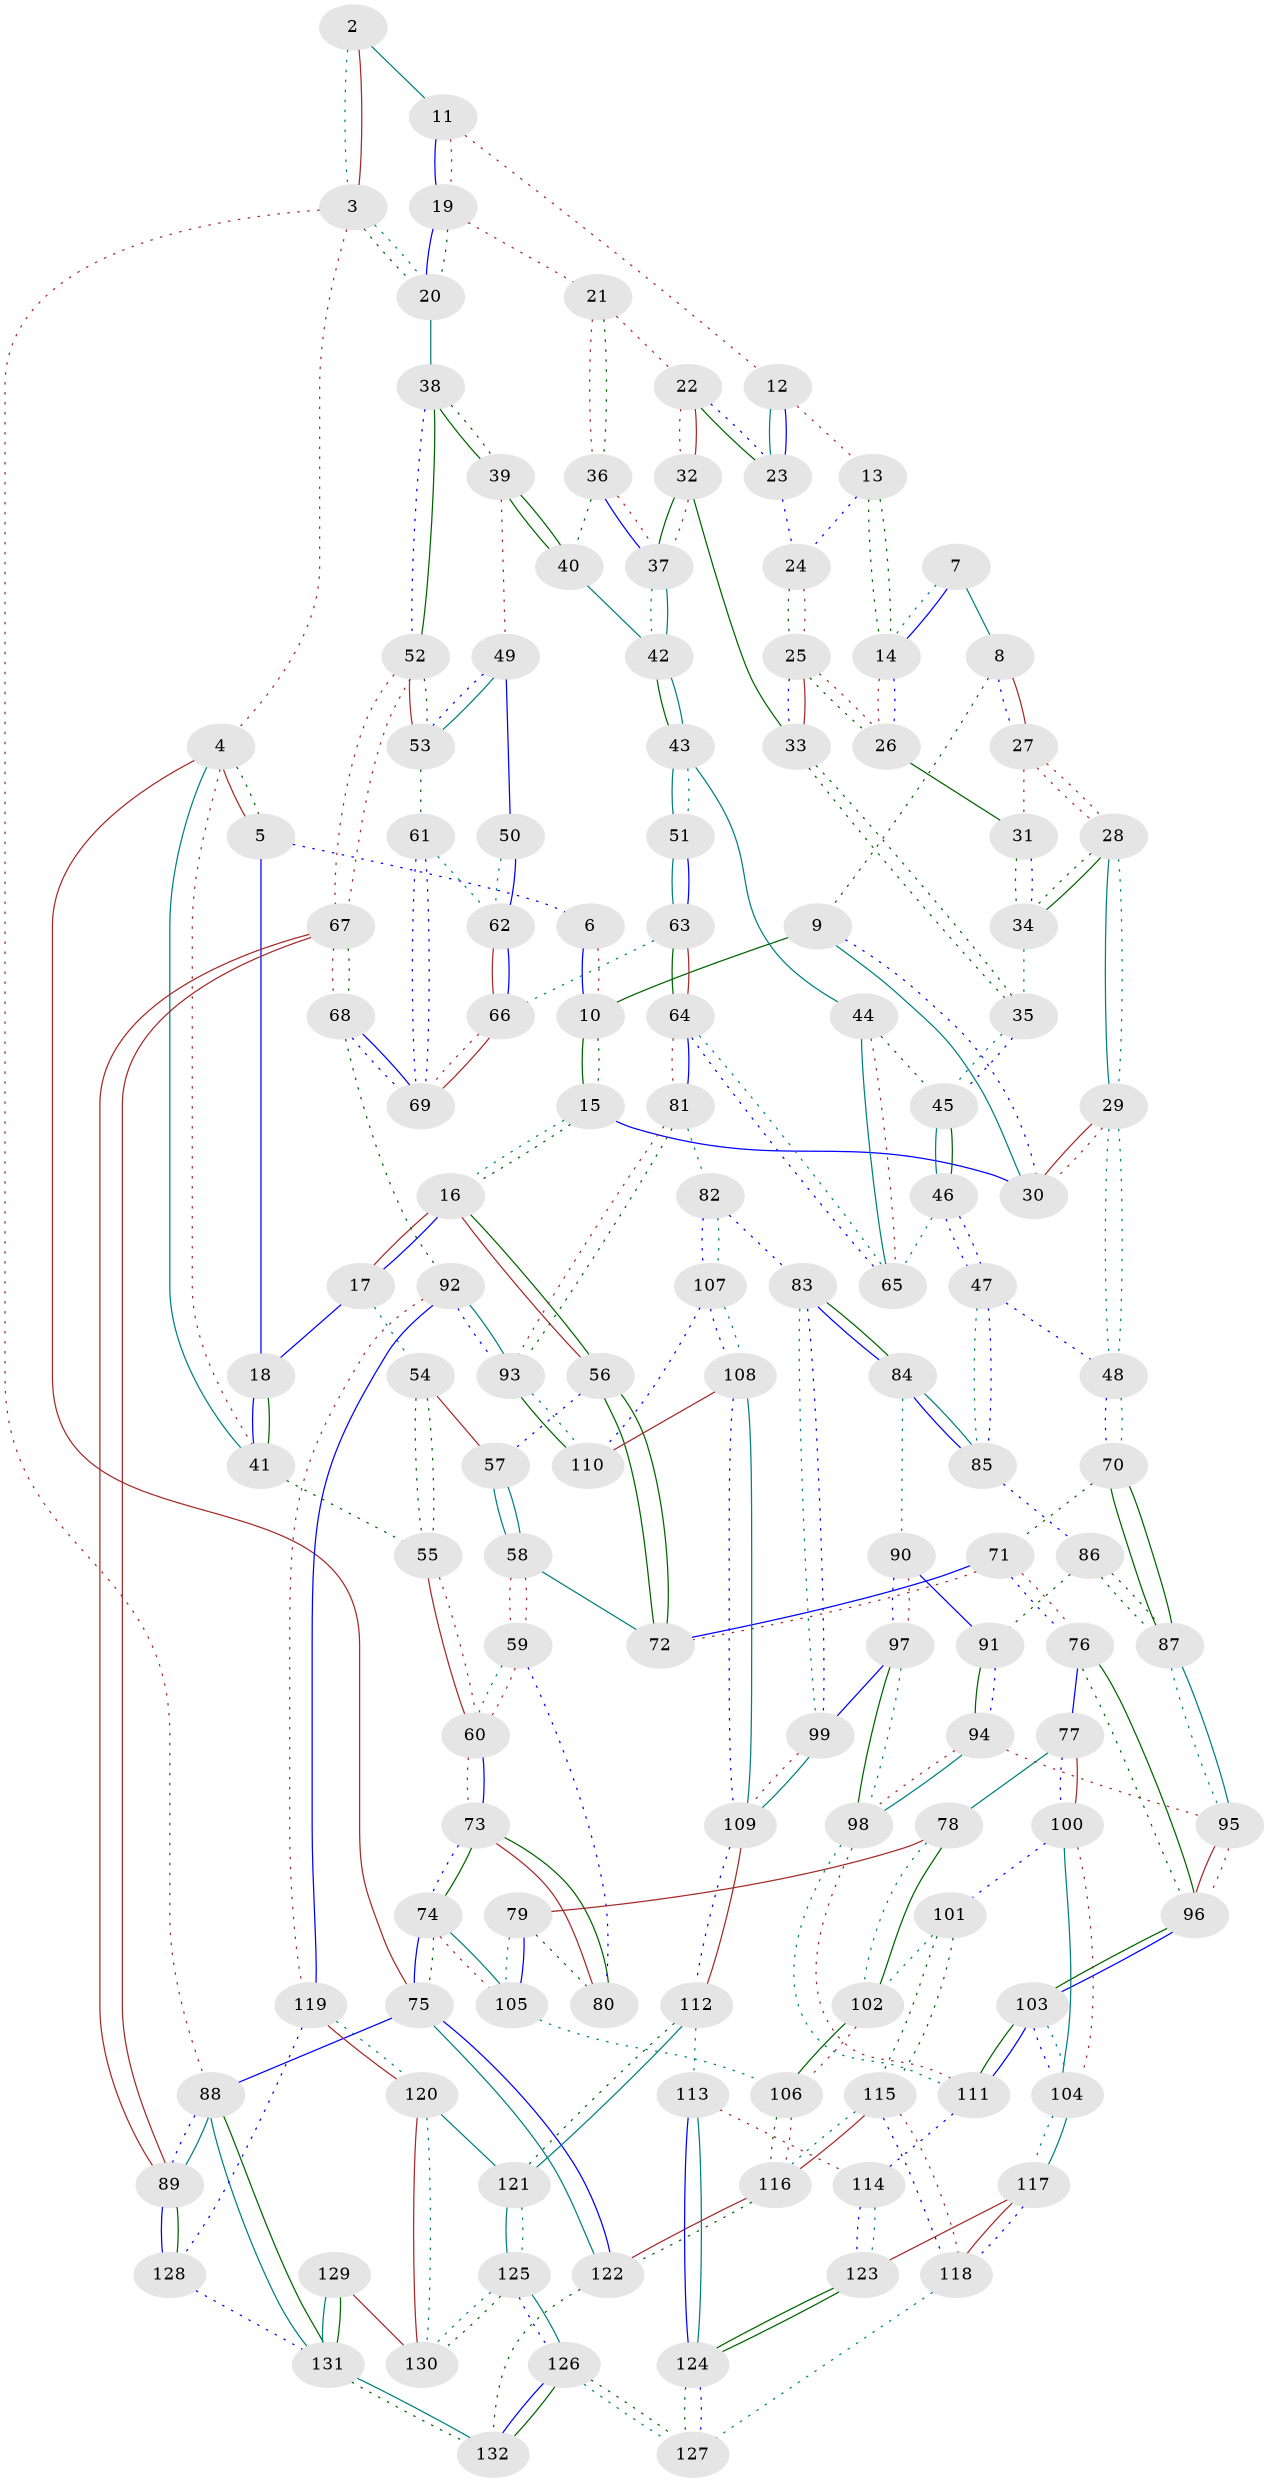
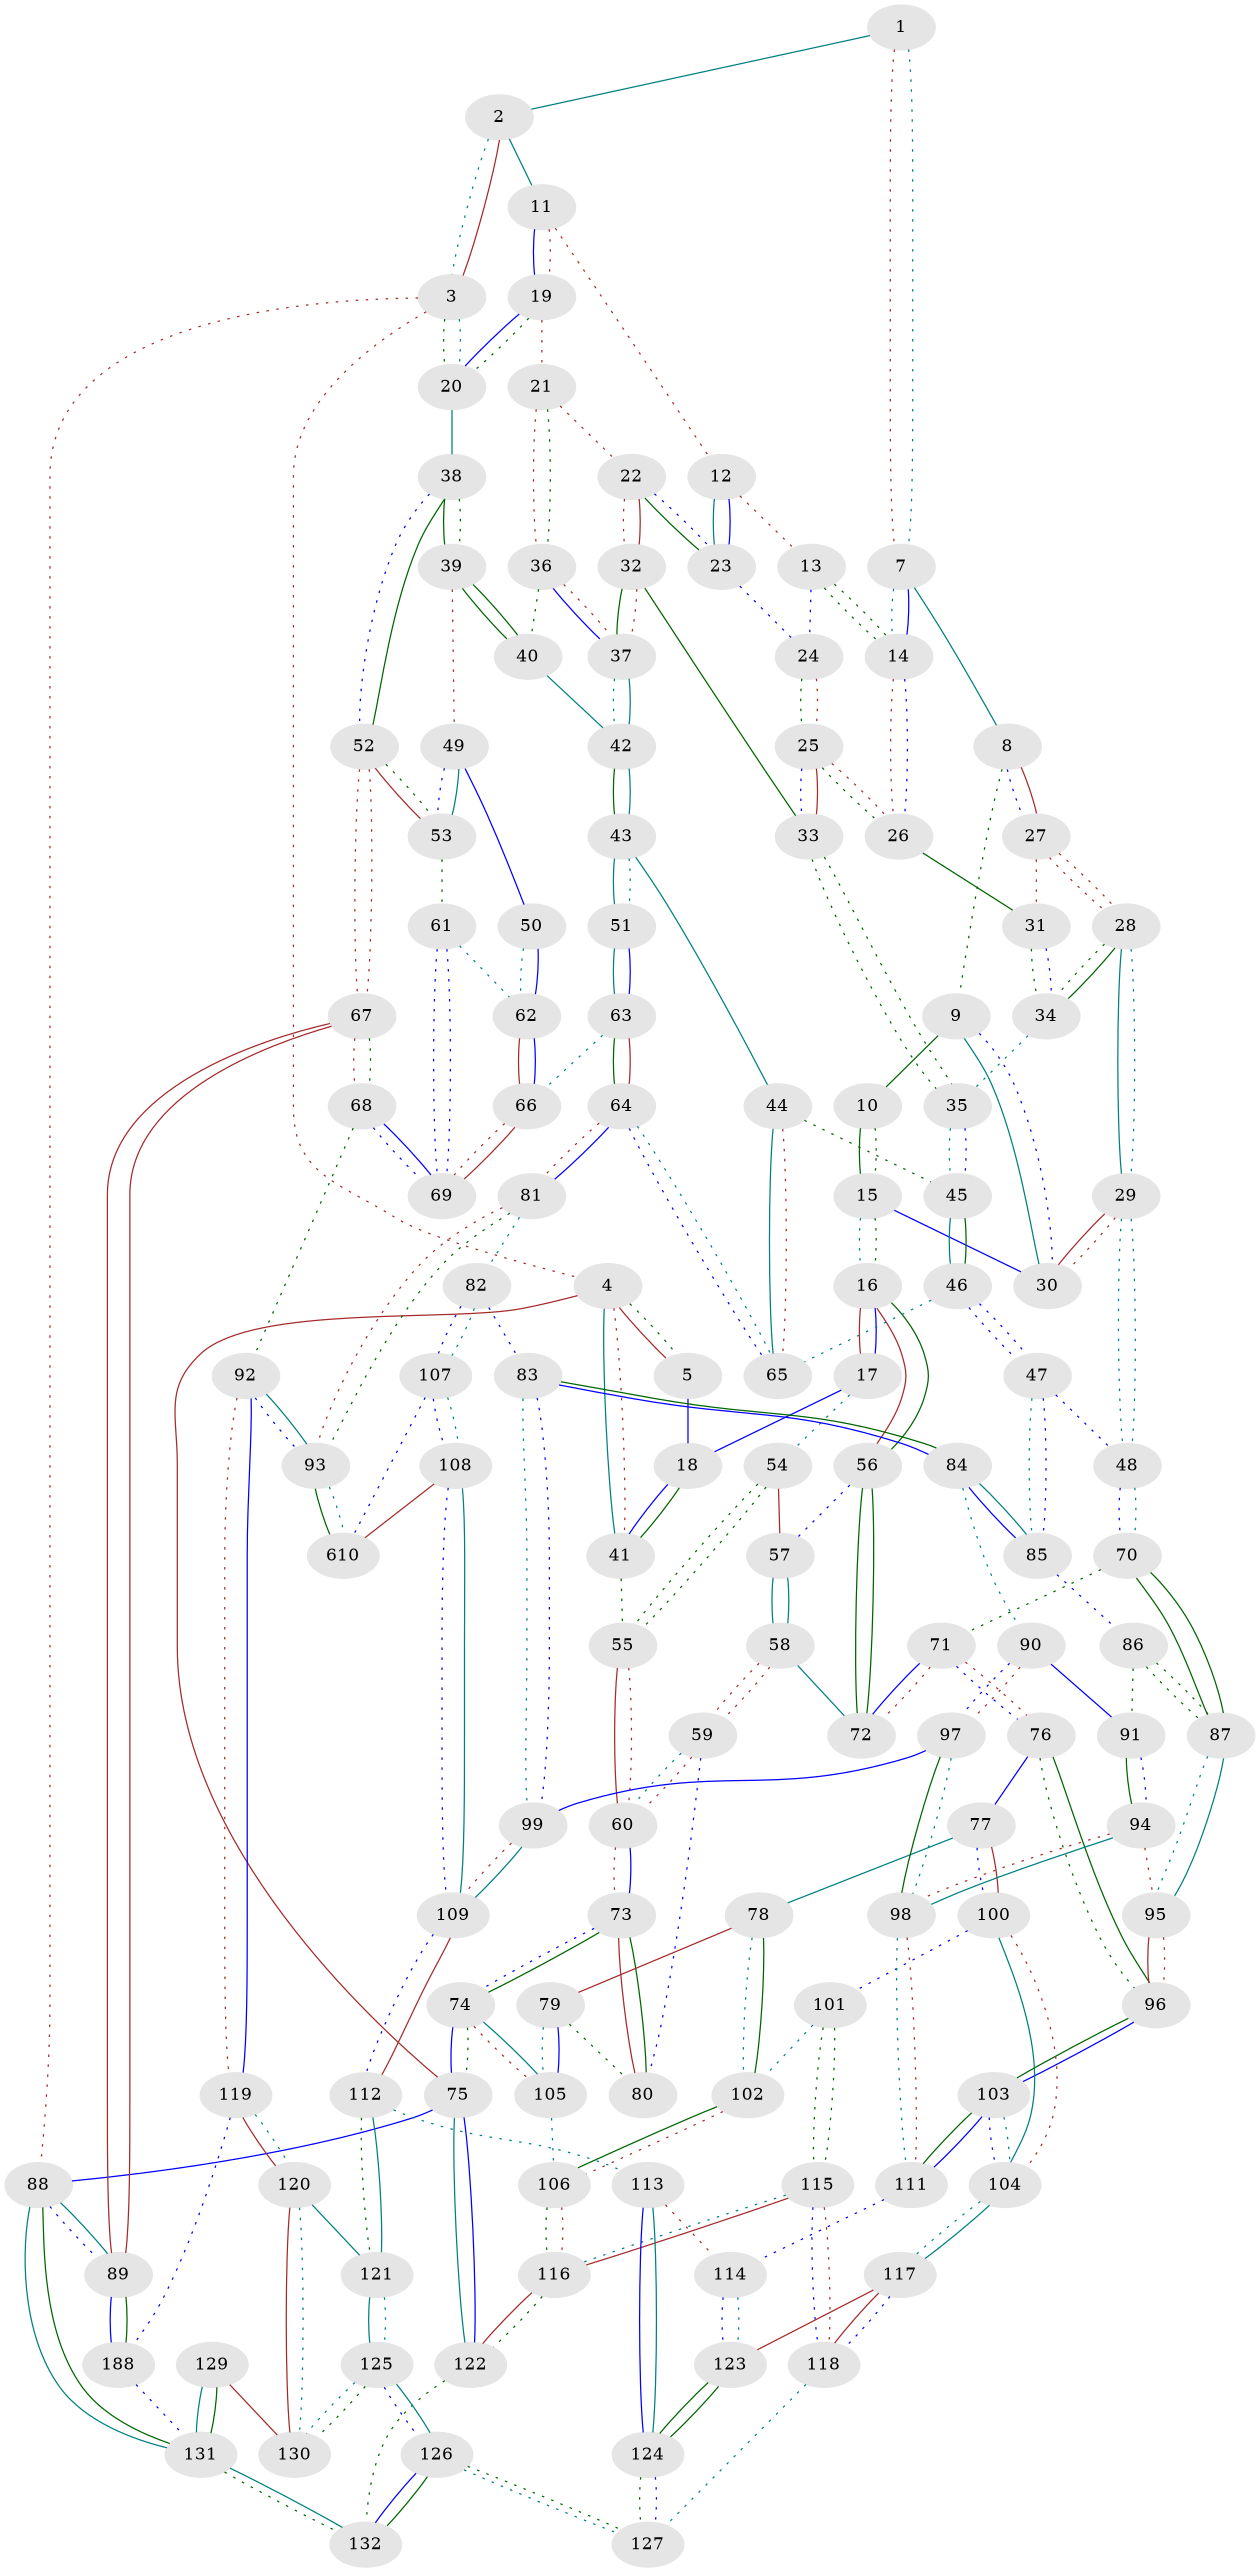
node "1": added
node "6": removed
node "110": label "110" -> "610"
node "128": label "128" -> "188"
